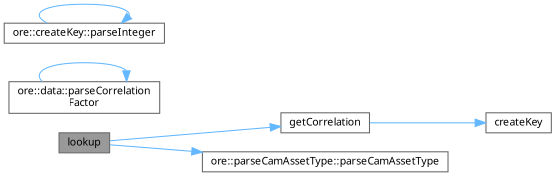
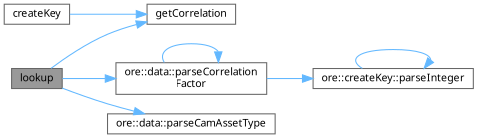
edge "lookup" -> "ore::data::parseCorrelation Factor": added
edge "ore::data::parseCorrelation Factor" -> "ore::createKey::parseInteger": added
edge "getCorrelation" -> "createKey": reversed
node "ore::parseCamAssetType::parseCamAssetType": label "ore::parseCamAssetType::parseCamAssetType" -> "ore::data::parseCamAssetType"
